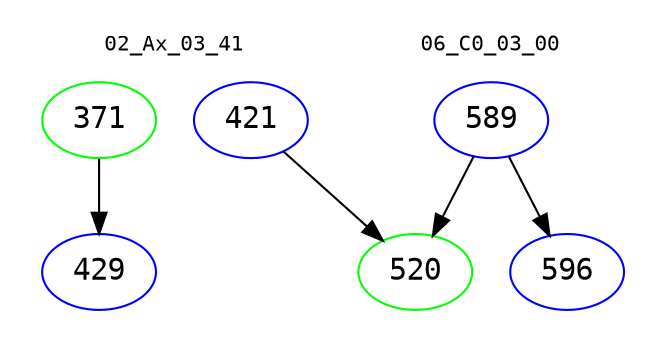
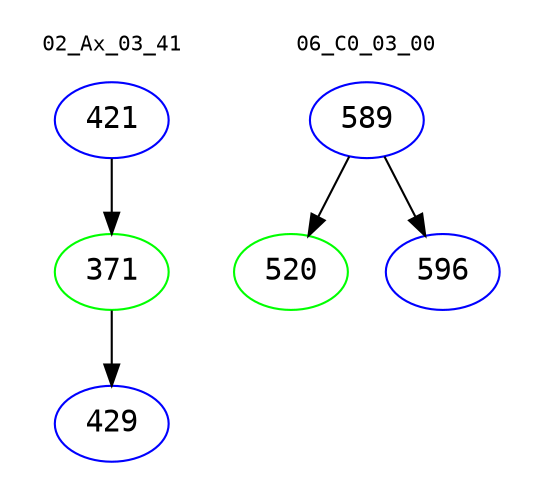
edge "421" -> "520": now "421" -> "371"
